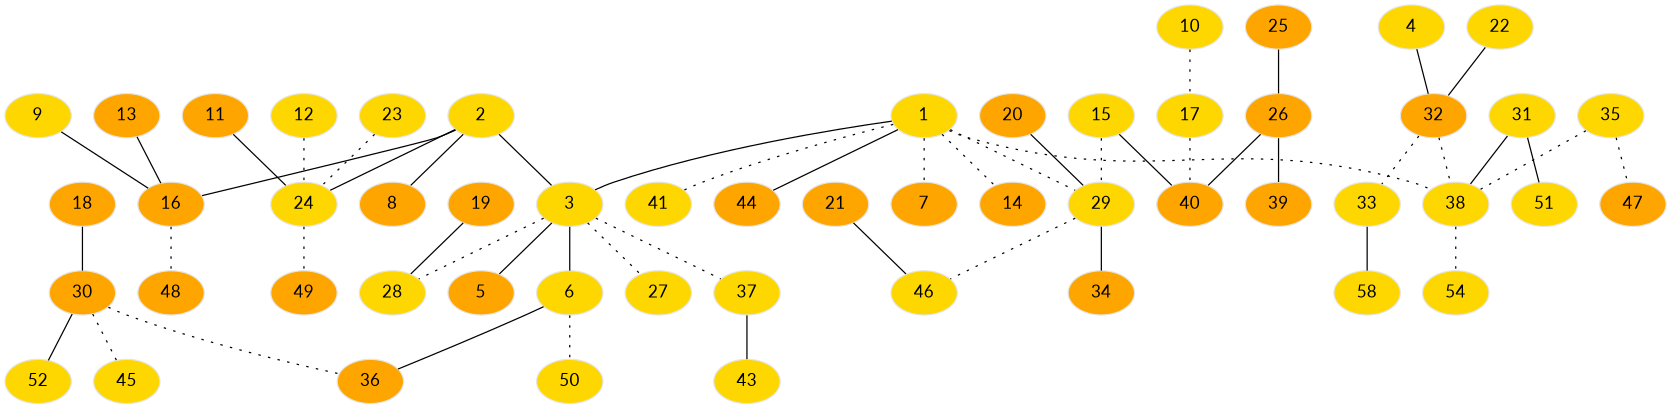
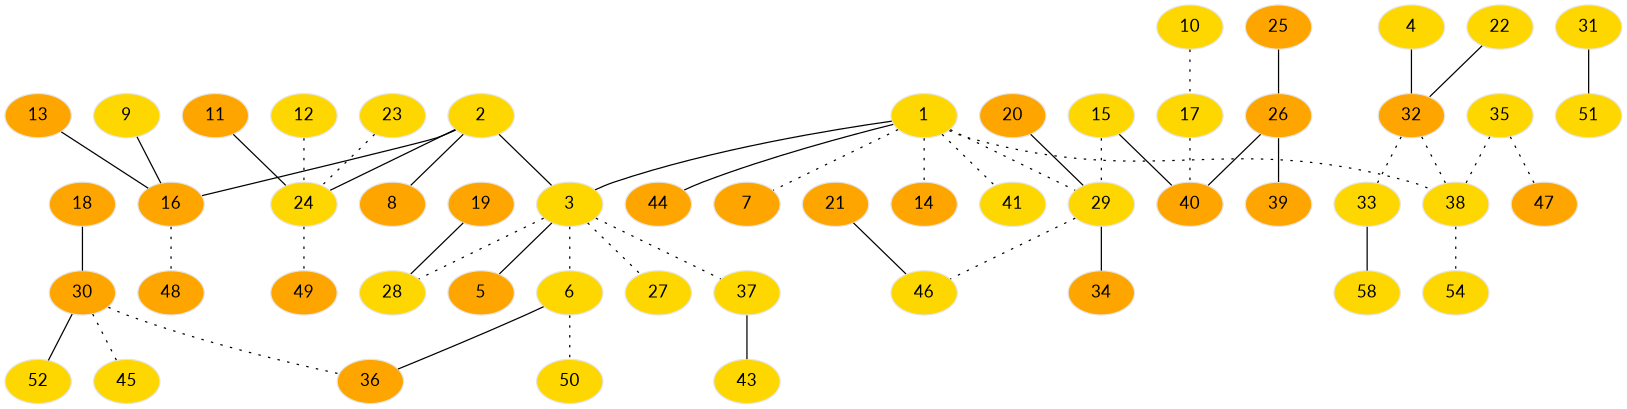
edge "31" -- "38": removed
edge "3" -- "6": style solid -> dotted
